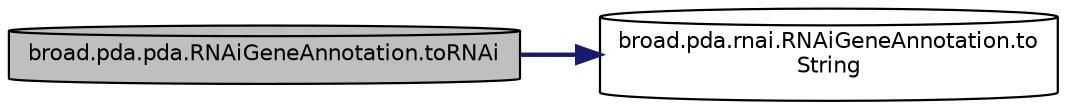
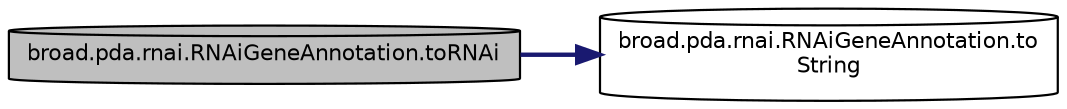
node "broad.pda.pda.RNAiGeneAnnotation.toRNAi": label "broad.pda.pda.RNAiGeneAnnotation.toRNAi" -> "broad.pda.rnai.RNAiGeneAnnotation.toRNAi"
